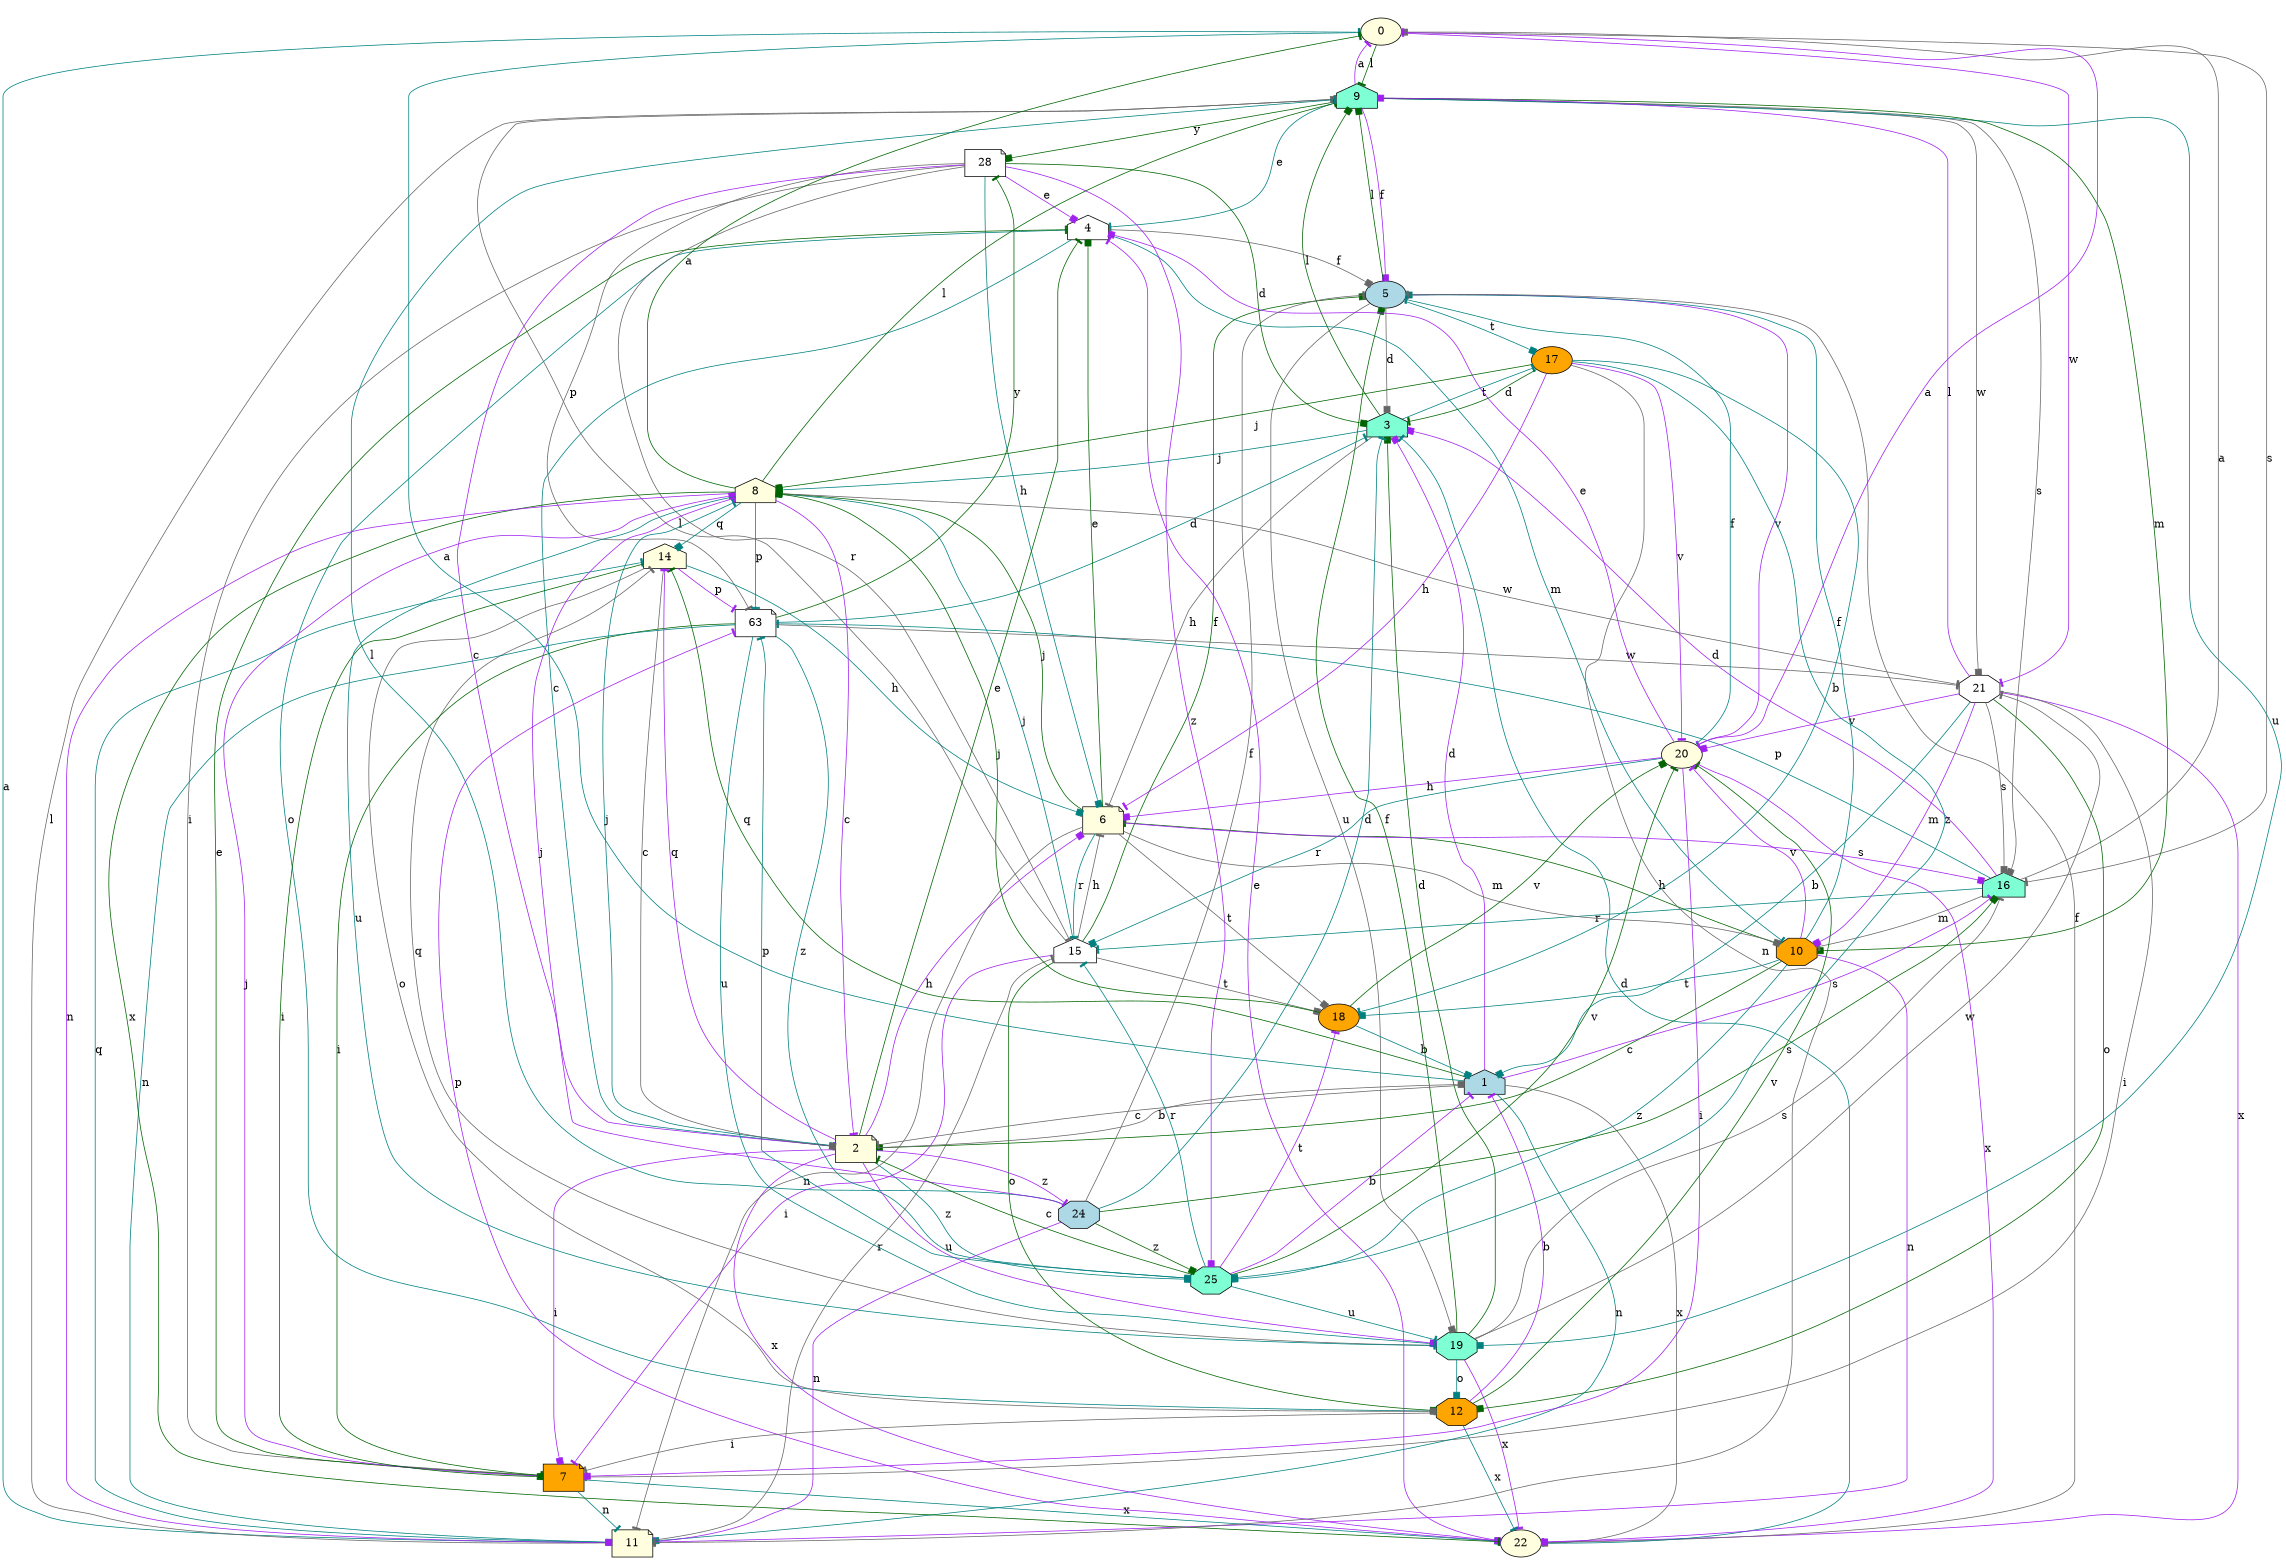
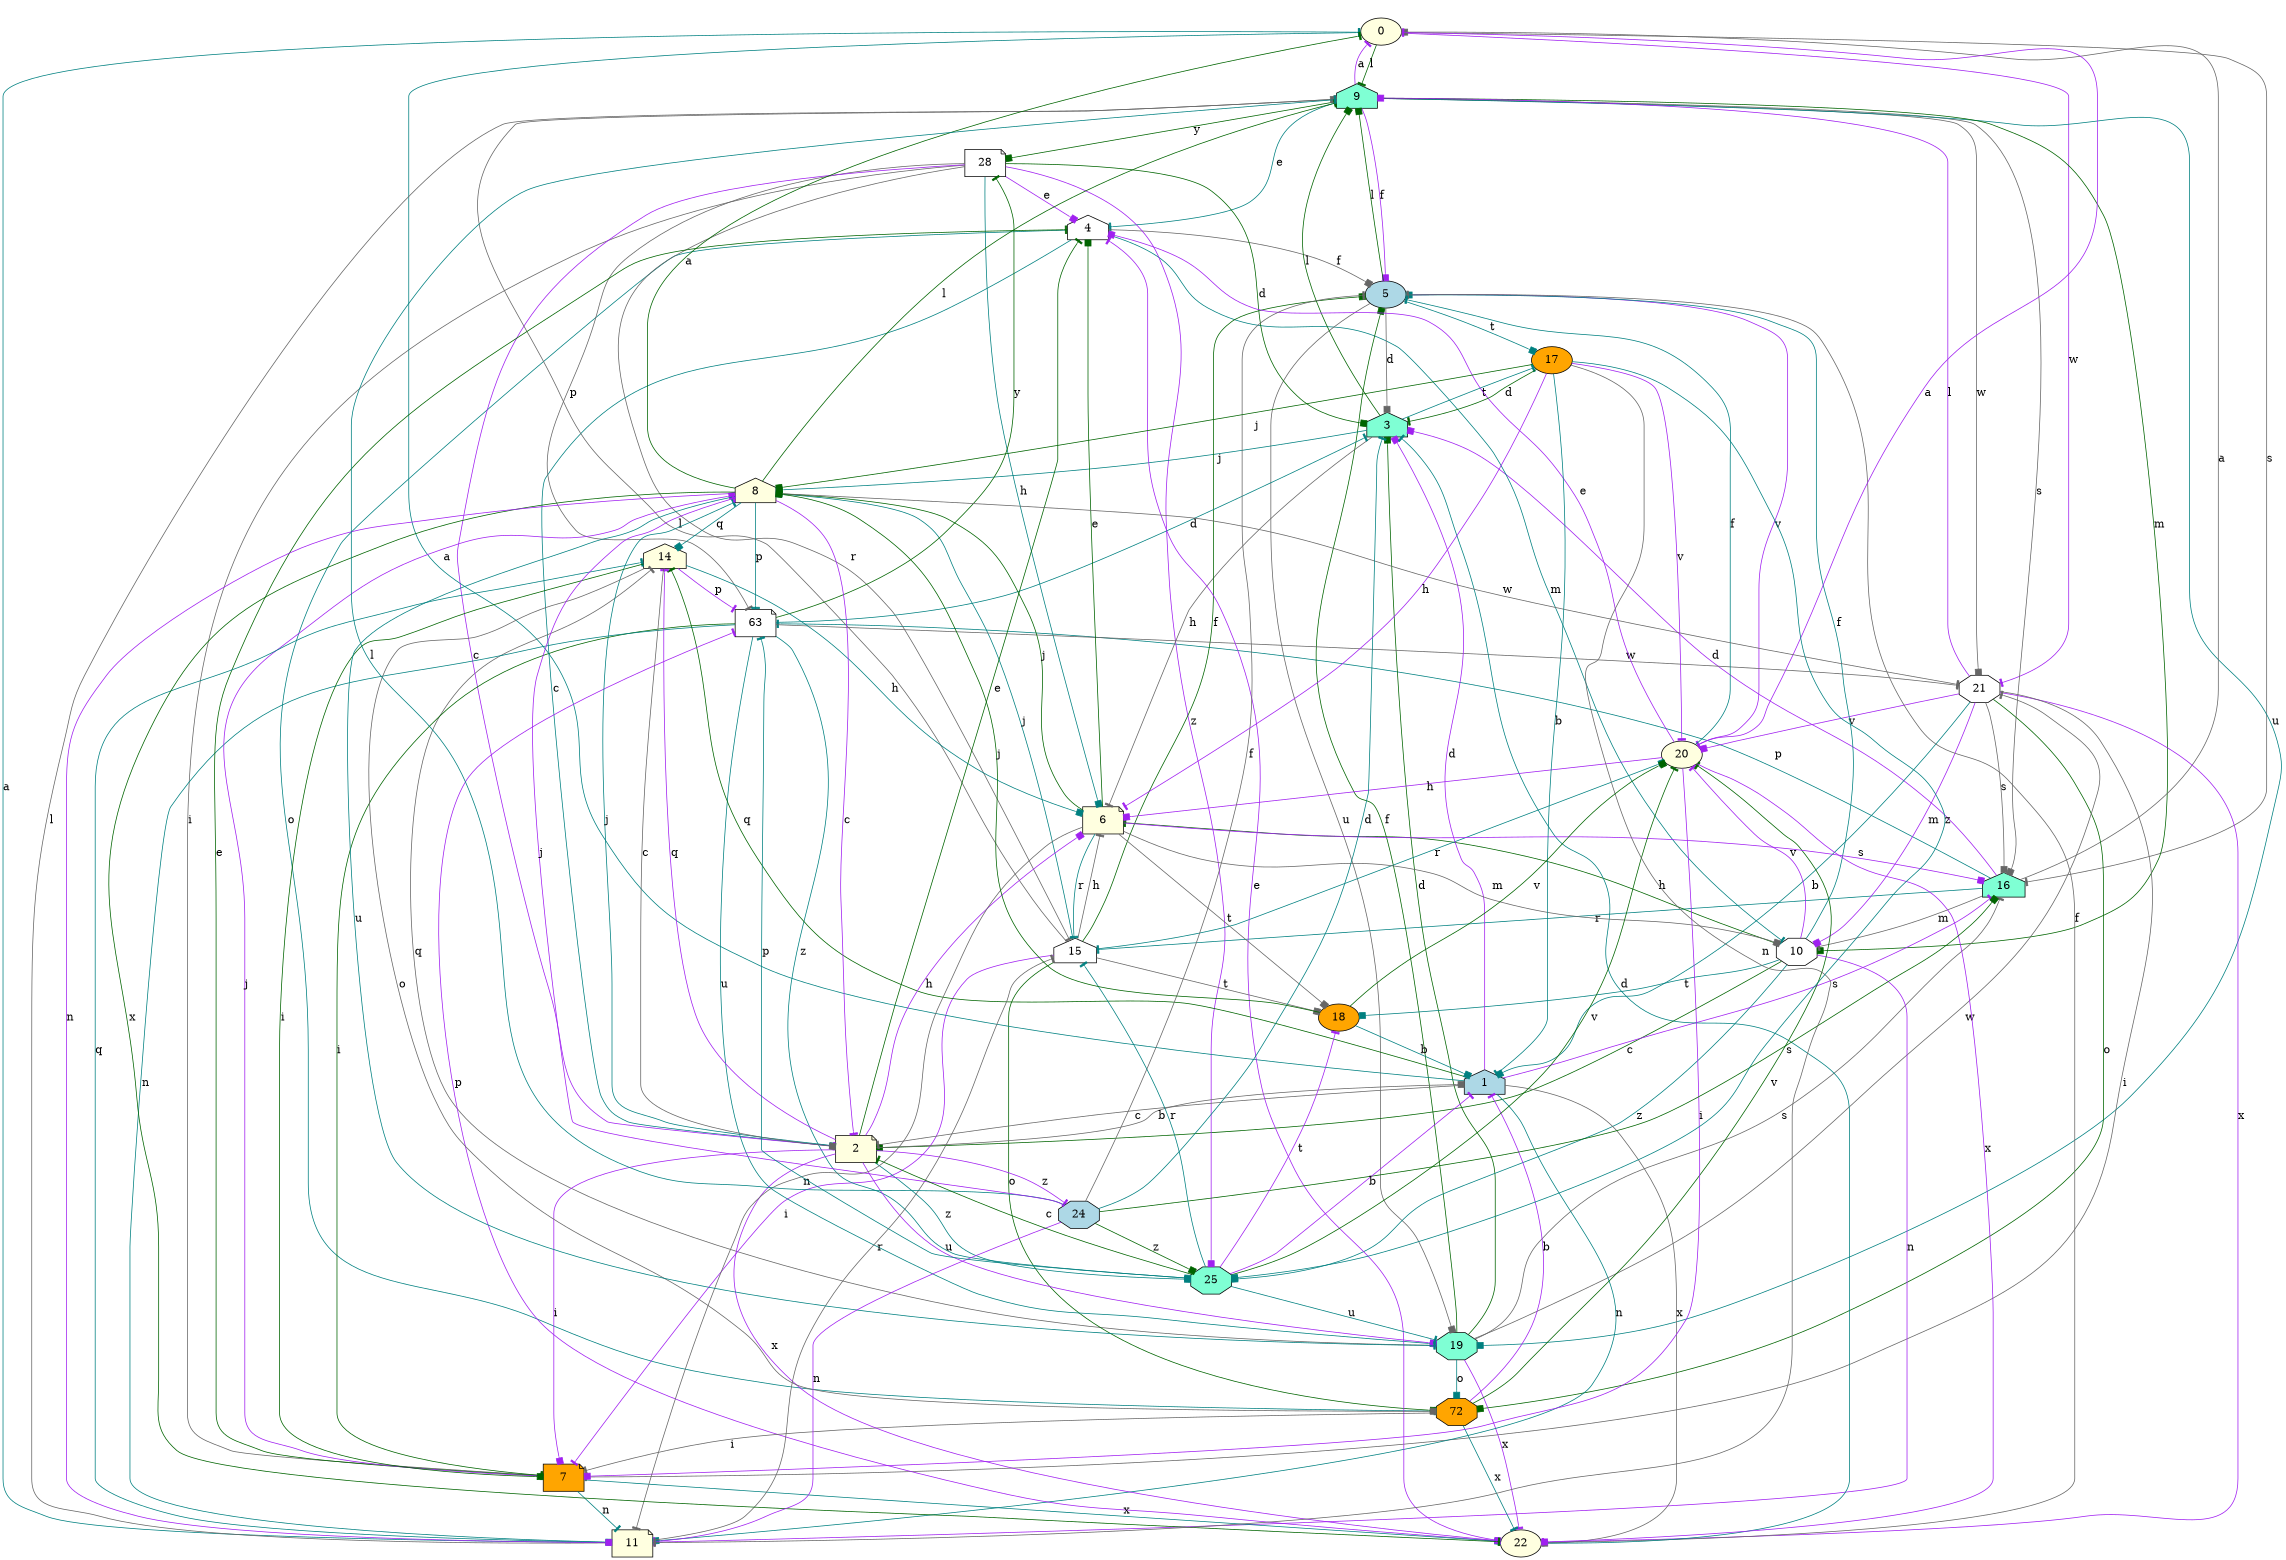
edge "17" -> "18": now "17" -> "1"
edge "20" -> "15": reversed
node "10": fillcolor orange -> white
node "12": label "12" -> "72"
